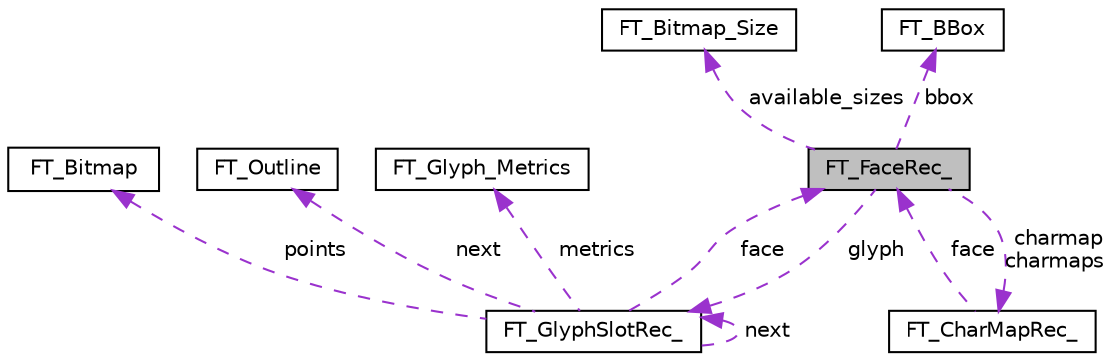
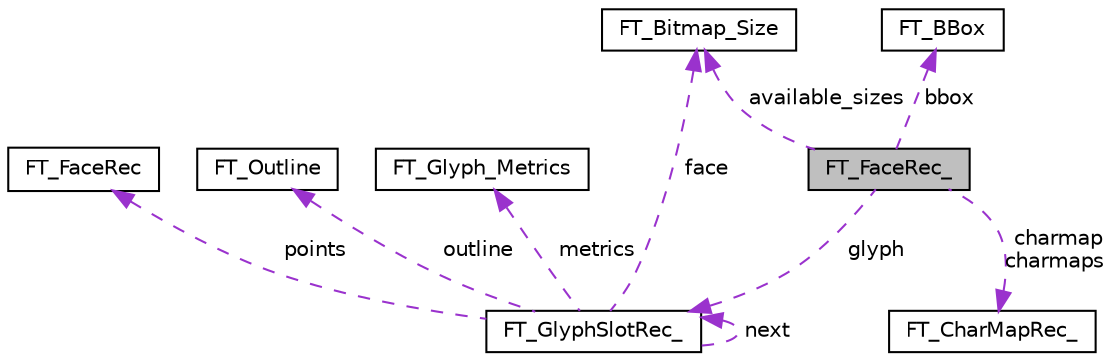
node "FT_Bitmap": label "FT_Bitmap" -> "FT_FaceRec"
edge "FT_GlyphSlotRec_" -> "FT_FaceRec_": now "FT_GlyphSlotRec_" -> "FT_Bitmap_Size"
edge "FT_GlyphSlotRec_" -> "FT_Outline": label " next" -> " outline"
edge "FT_CharMapRec_" -> "FT_FaceRec_": removed, label "face"
